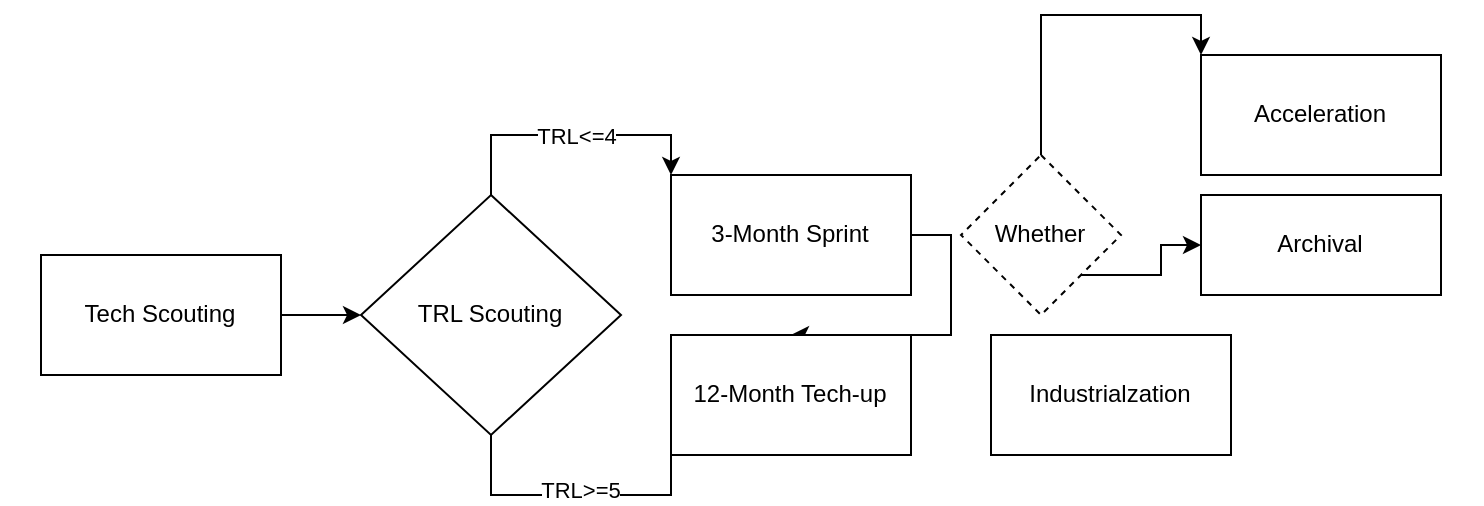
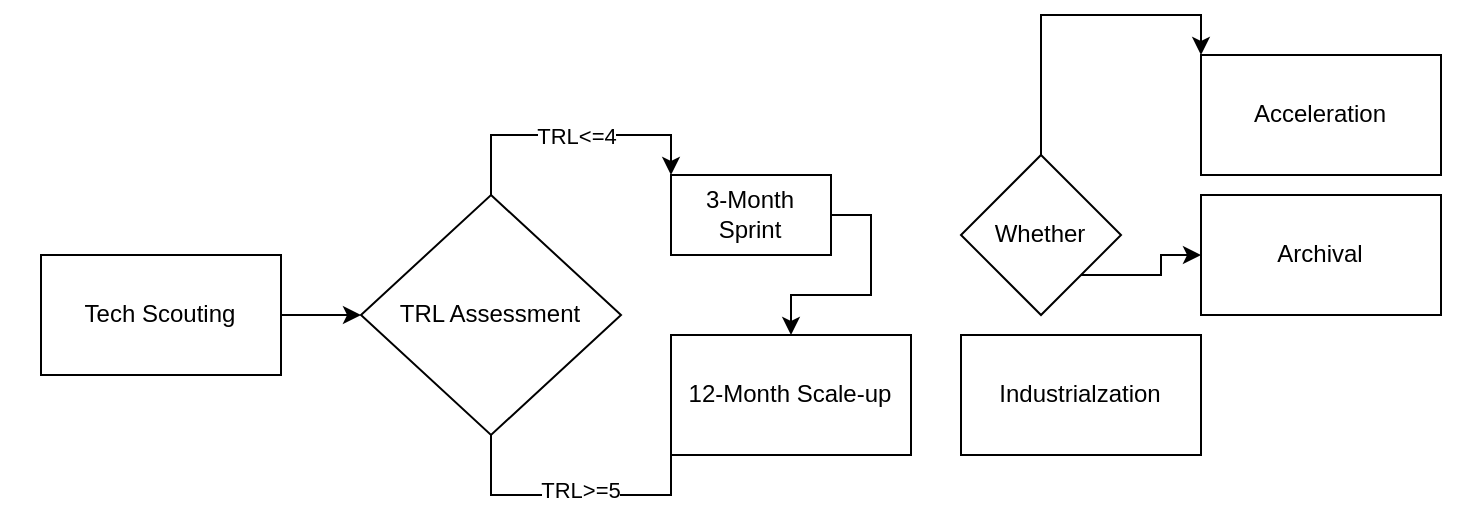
node "3-Month Sprint": size 240x120 -> 160x80
node "Whether": style dashed -> solid
node "Archival": size 240x100 -> 240x120
node "TRL Scouting": label "TRL Scouting" -> "TRL Assessment"
node "12-Month Tech-up": label "12-Month Tech-up" -> "12-Month Scale-up"
node "Industrialzation": moved (1111, 395) -> (1081, 395)
